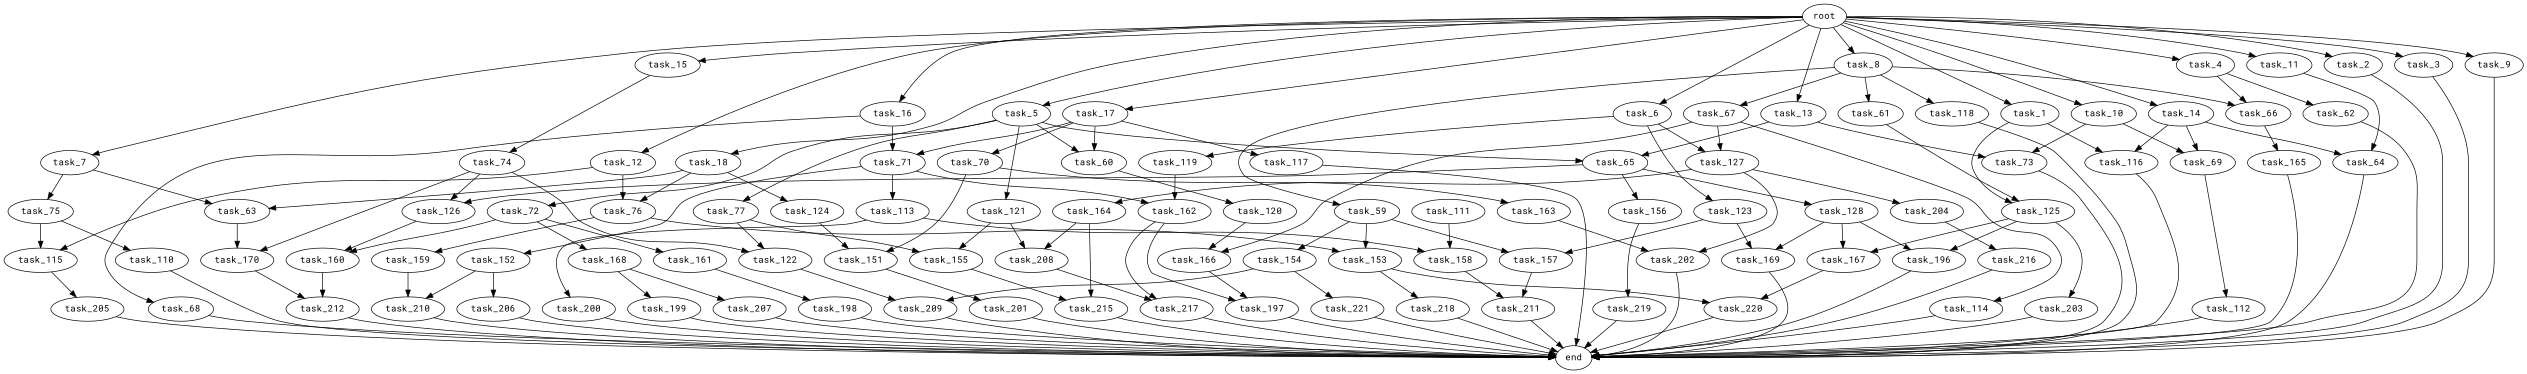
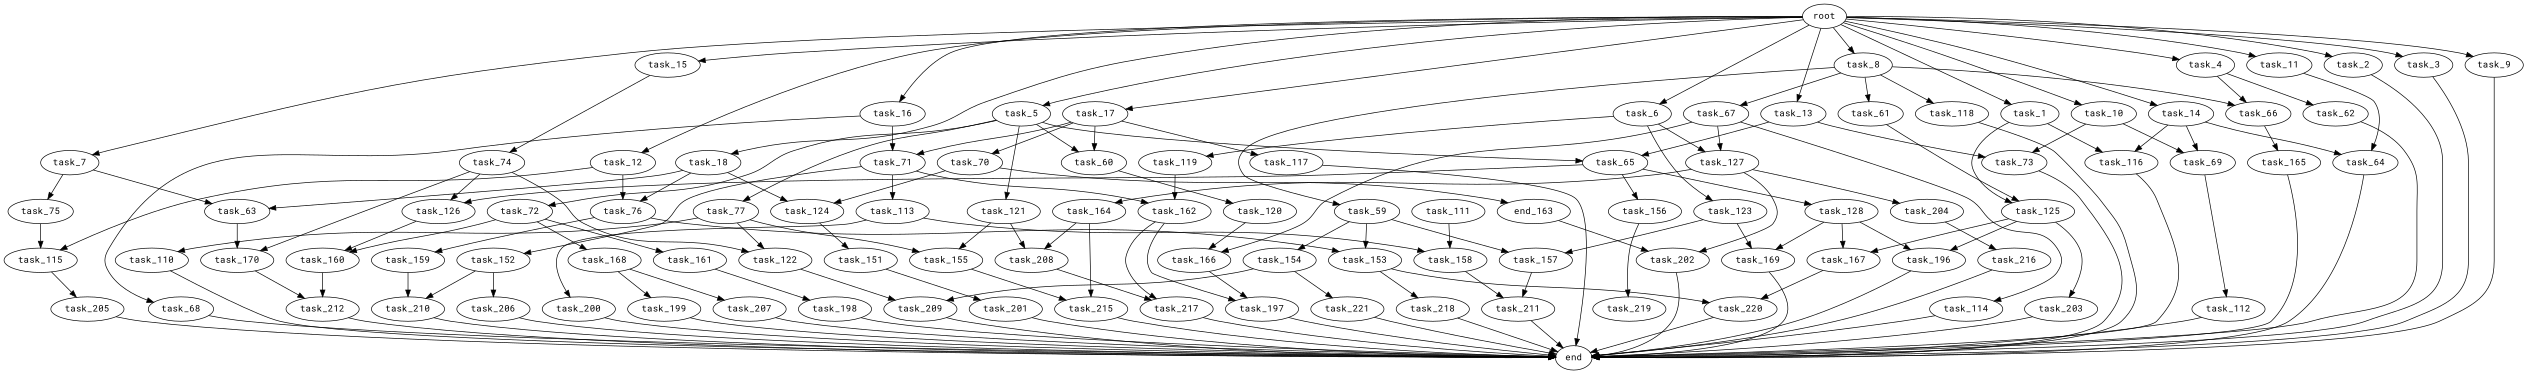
node "task_163": label "task_163" -> "end_163"
edge "task_70" -> "task_151": now "task_70" -> "task_124"
edge "task_75" -> "task_110": now "task_77" -> "task_110"
edge "task_219" -> "end": removed
